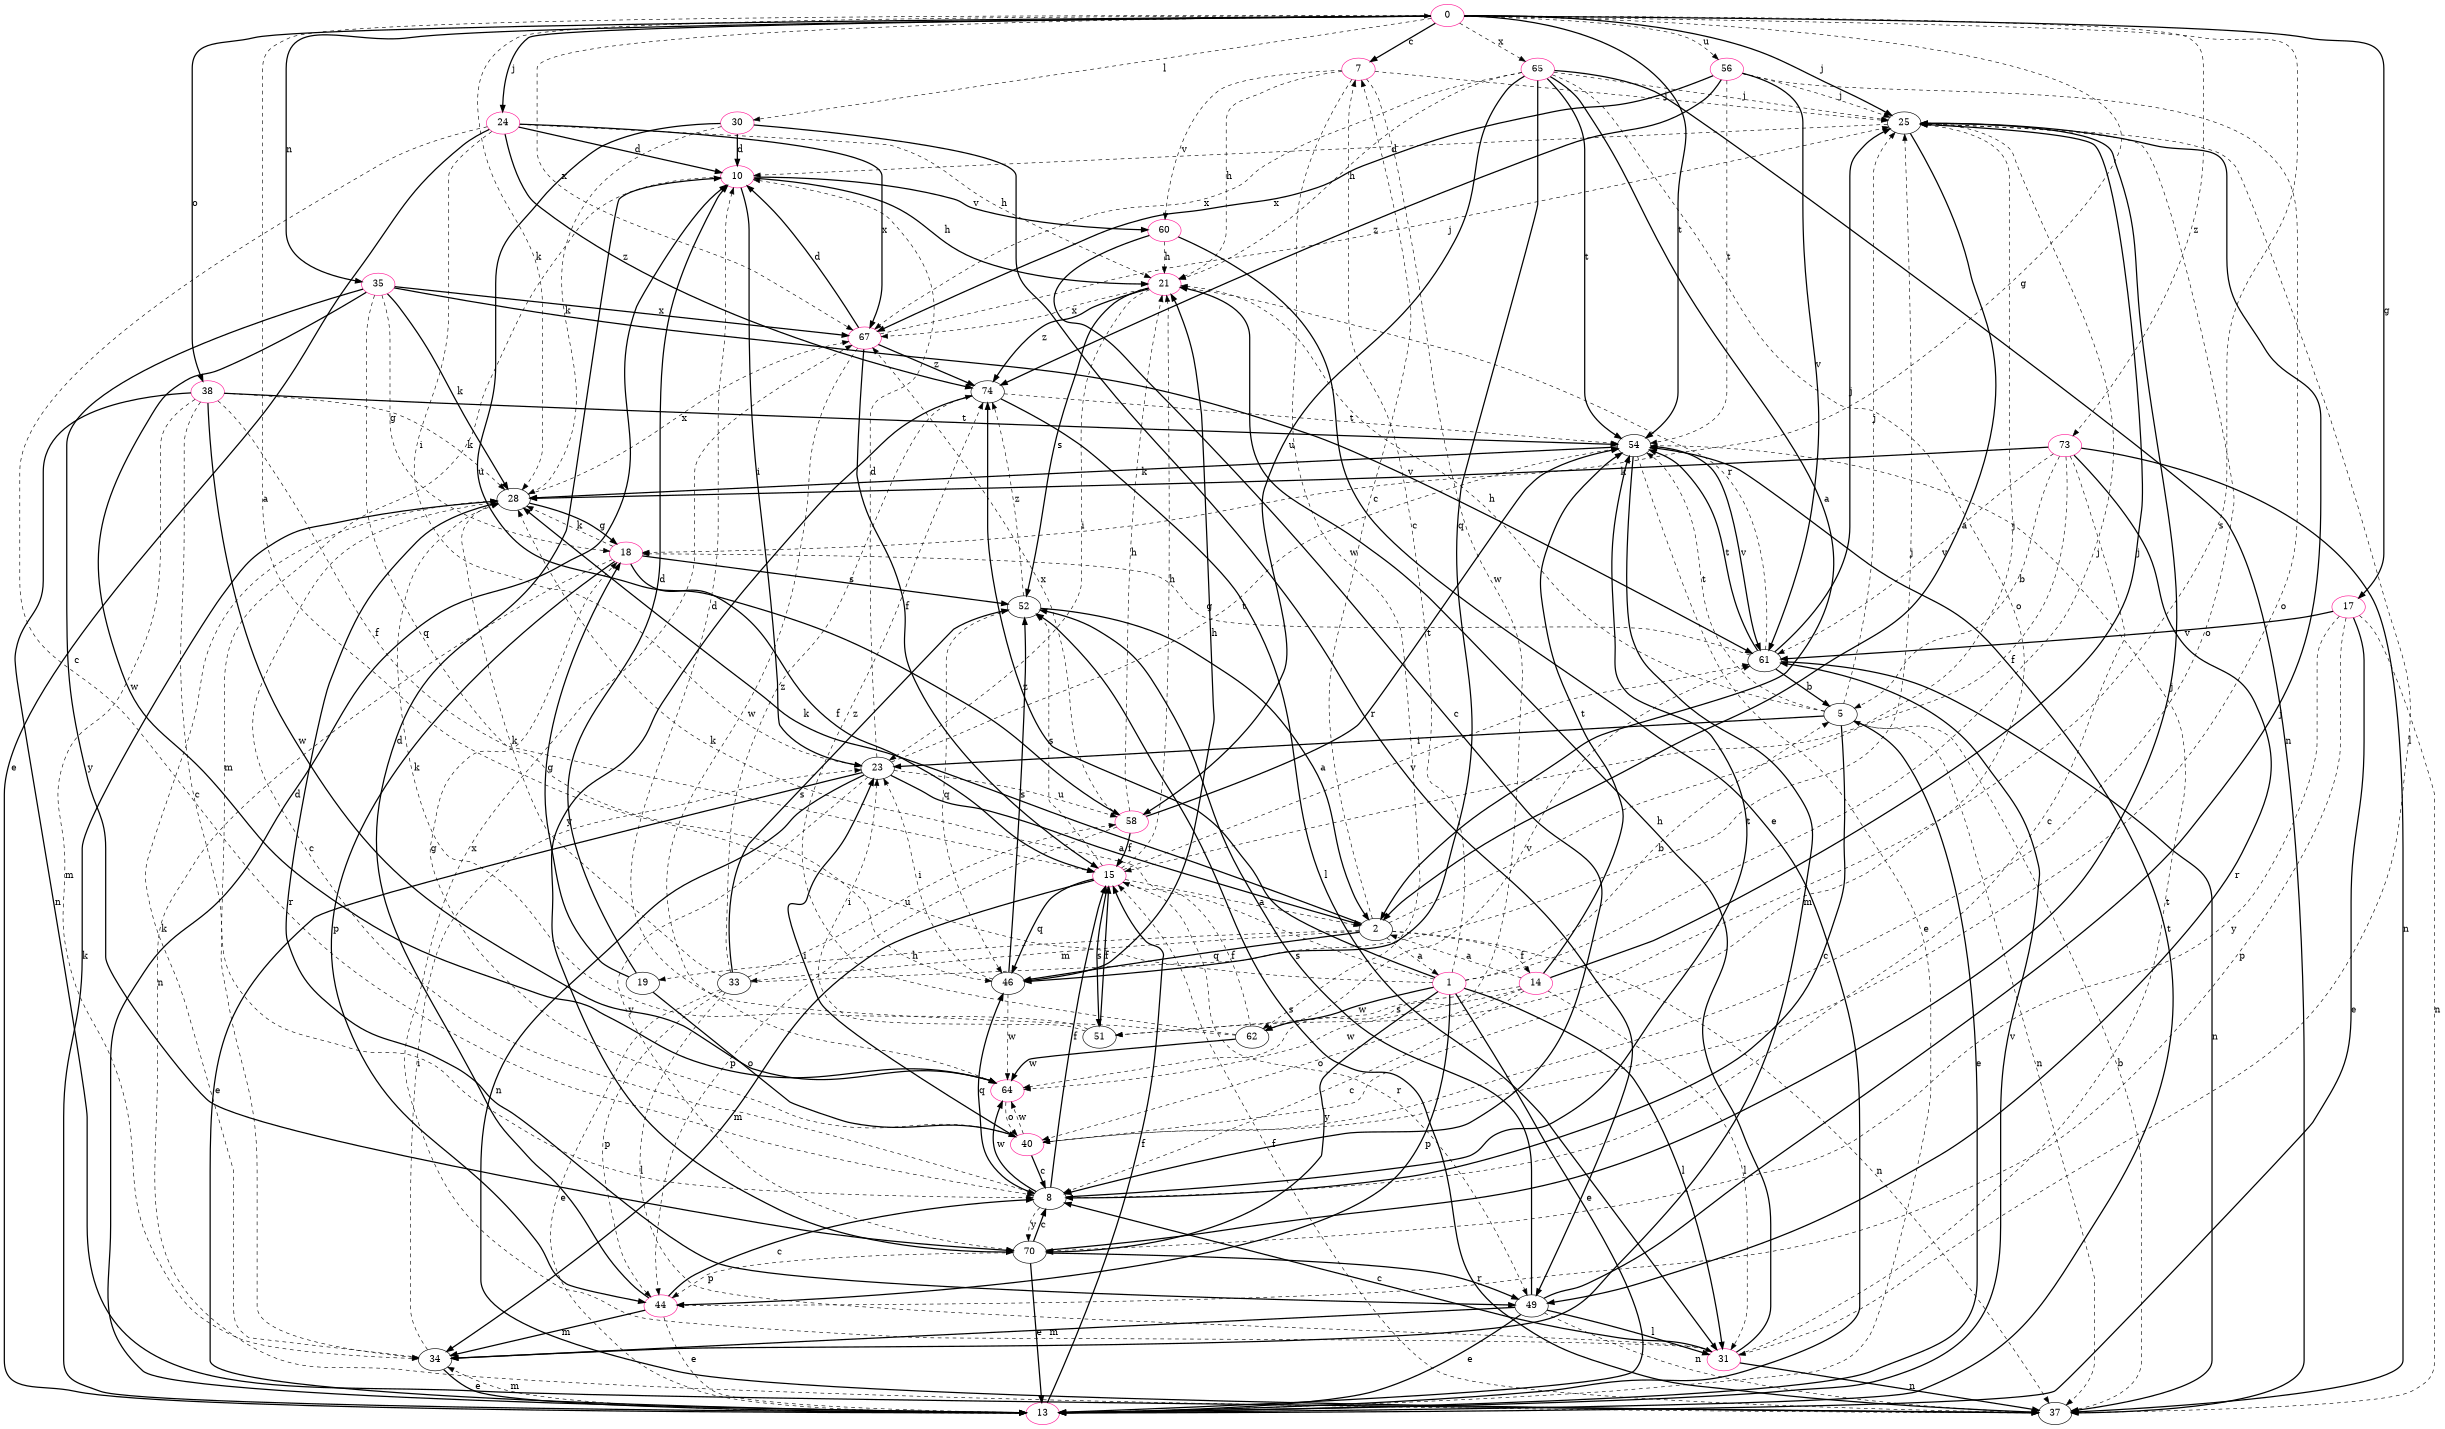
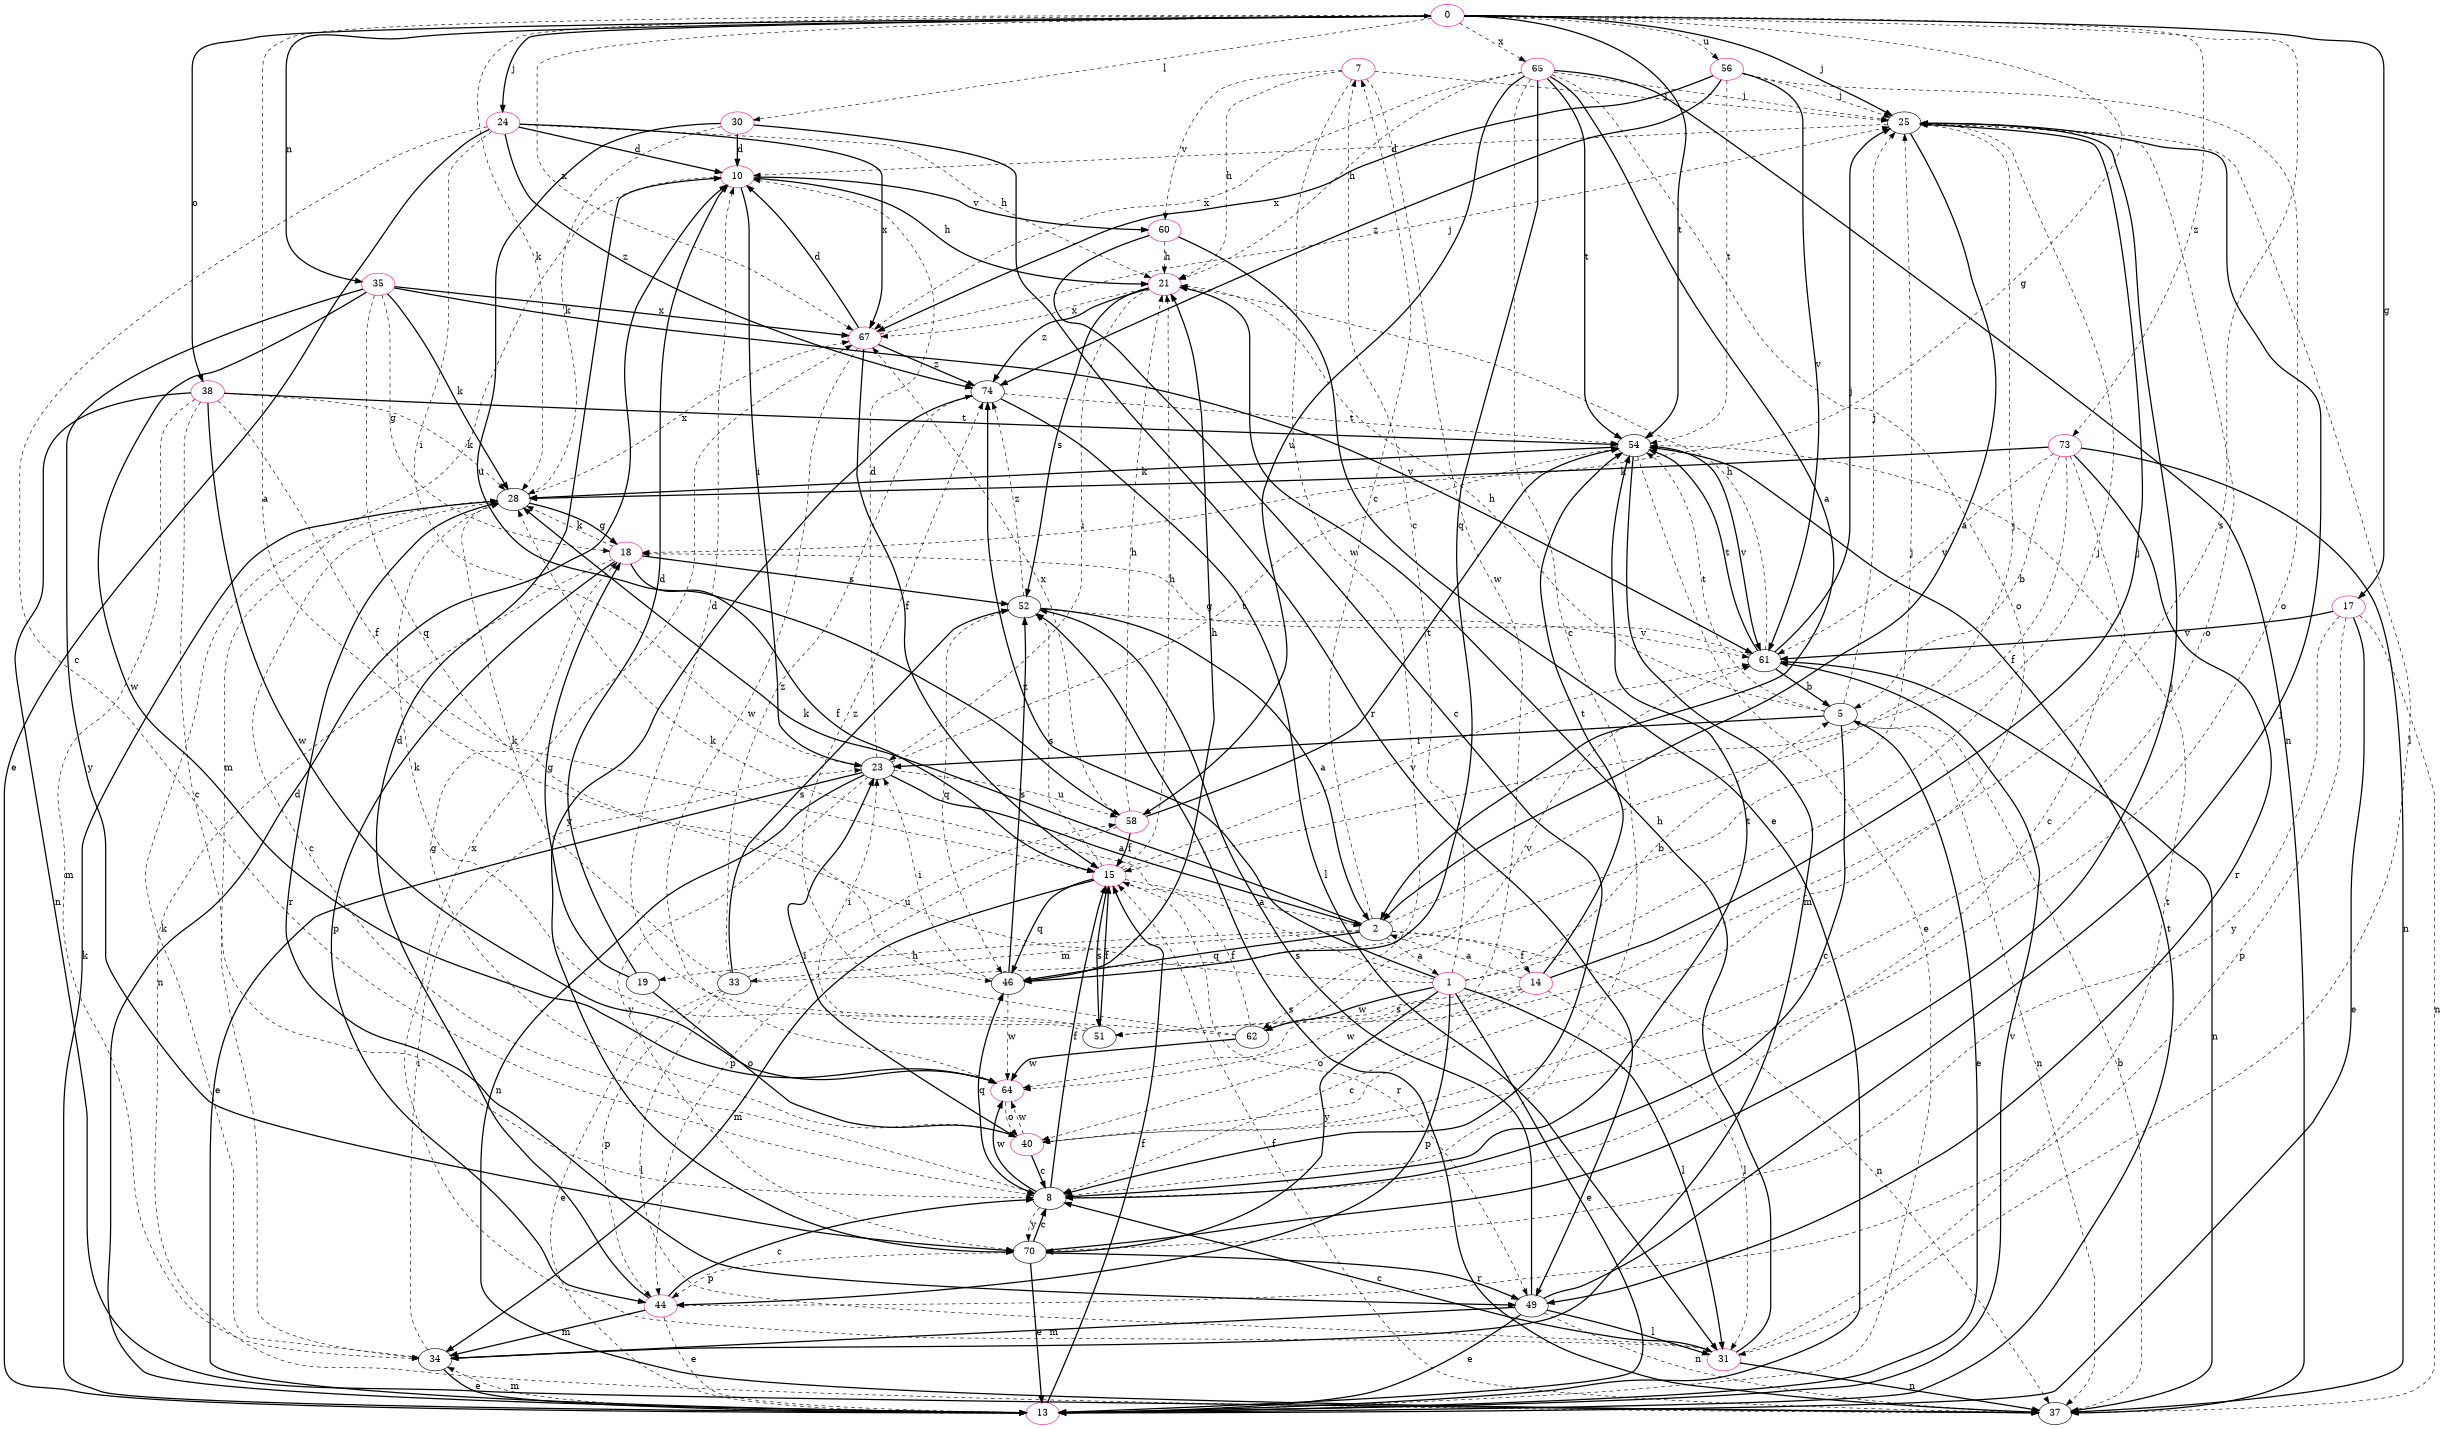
edge "0" -> "7": removed, label "c"
edge "61" -> "21": label "r" -> "h"
edge "52" -> "61": added, label "v"
edge "65" -> "8": added, label "c"
